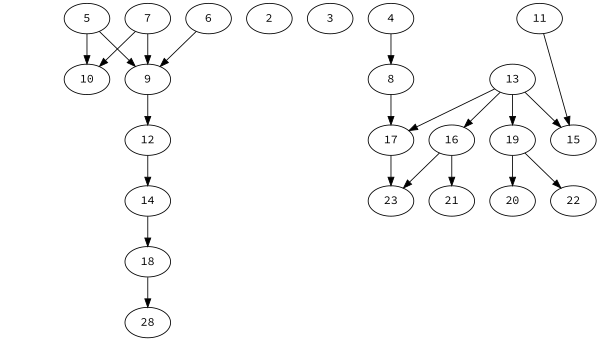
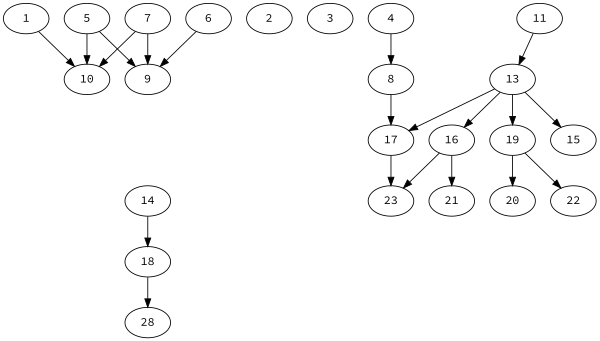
node "1": added
edge "11" -> "15": now "11" -> "13"
node "12": removed
